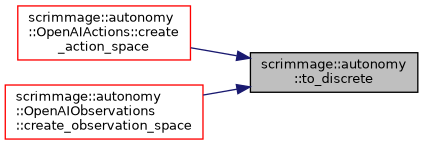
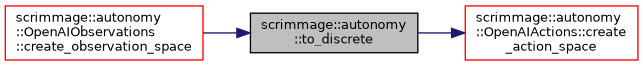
edge "scrimmage::autonomy ::OpenAIActions::create _action_space" -> "scrimmage::autonomy ::to_discrete": reversed
